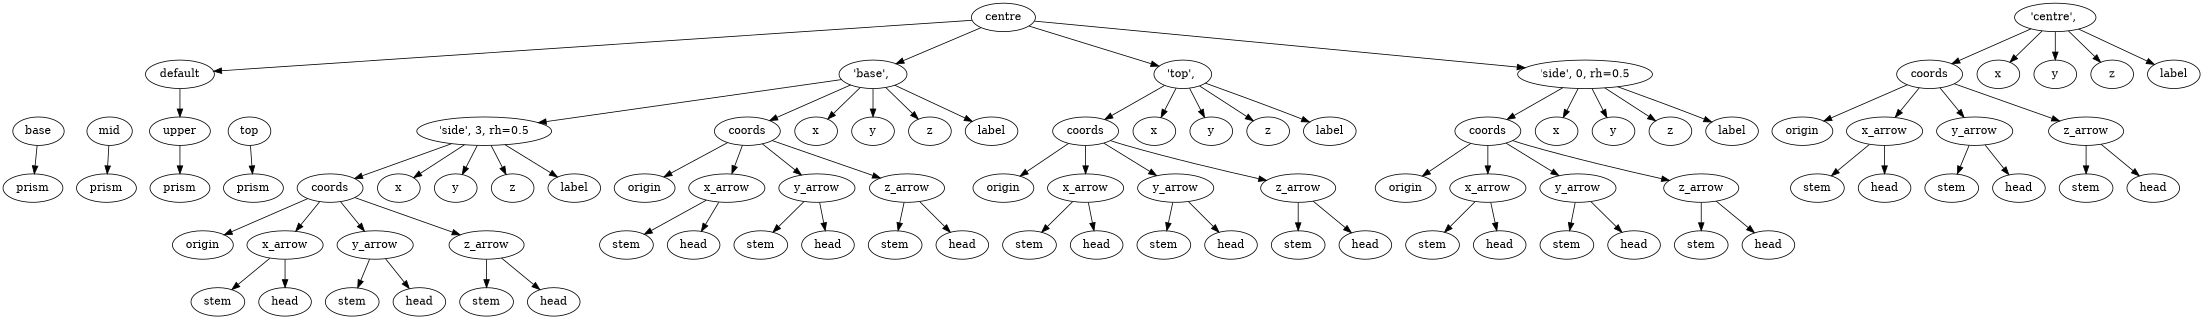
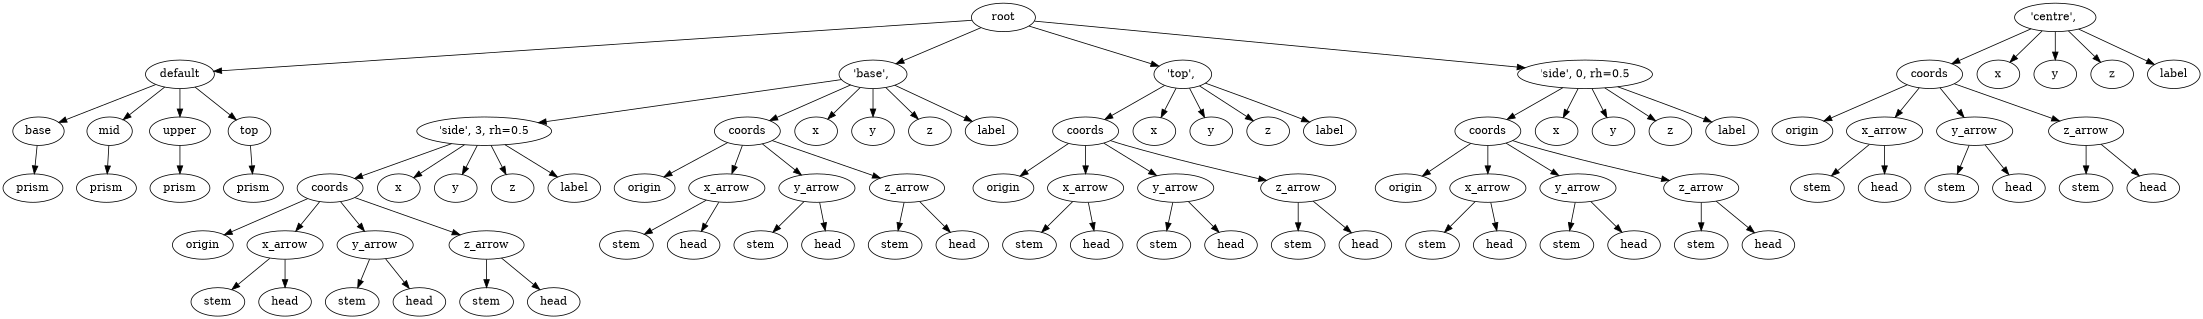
node "centre": label "centre" -> "root"
edge "default" -> "mid": added
edge "default" -> "top": added
edge "default" -> "base": added
